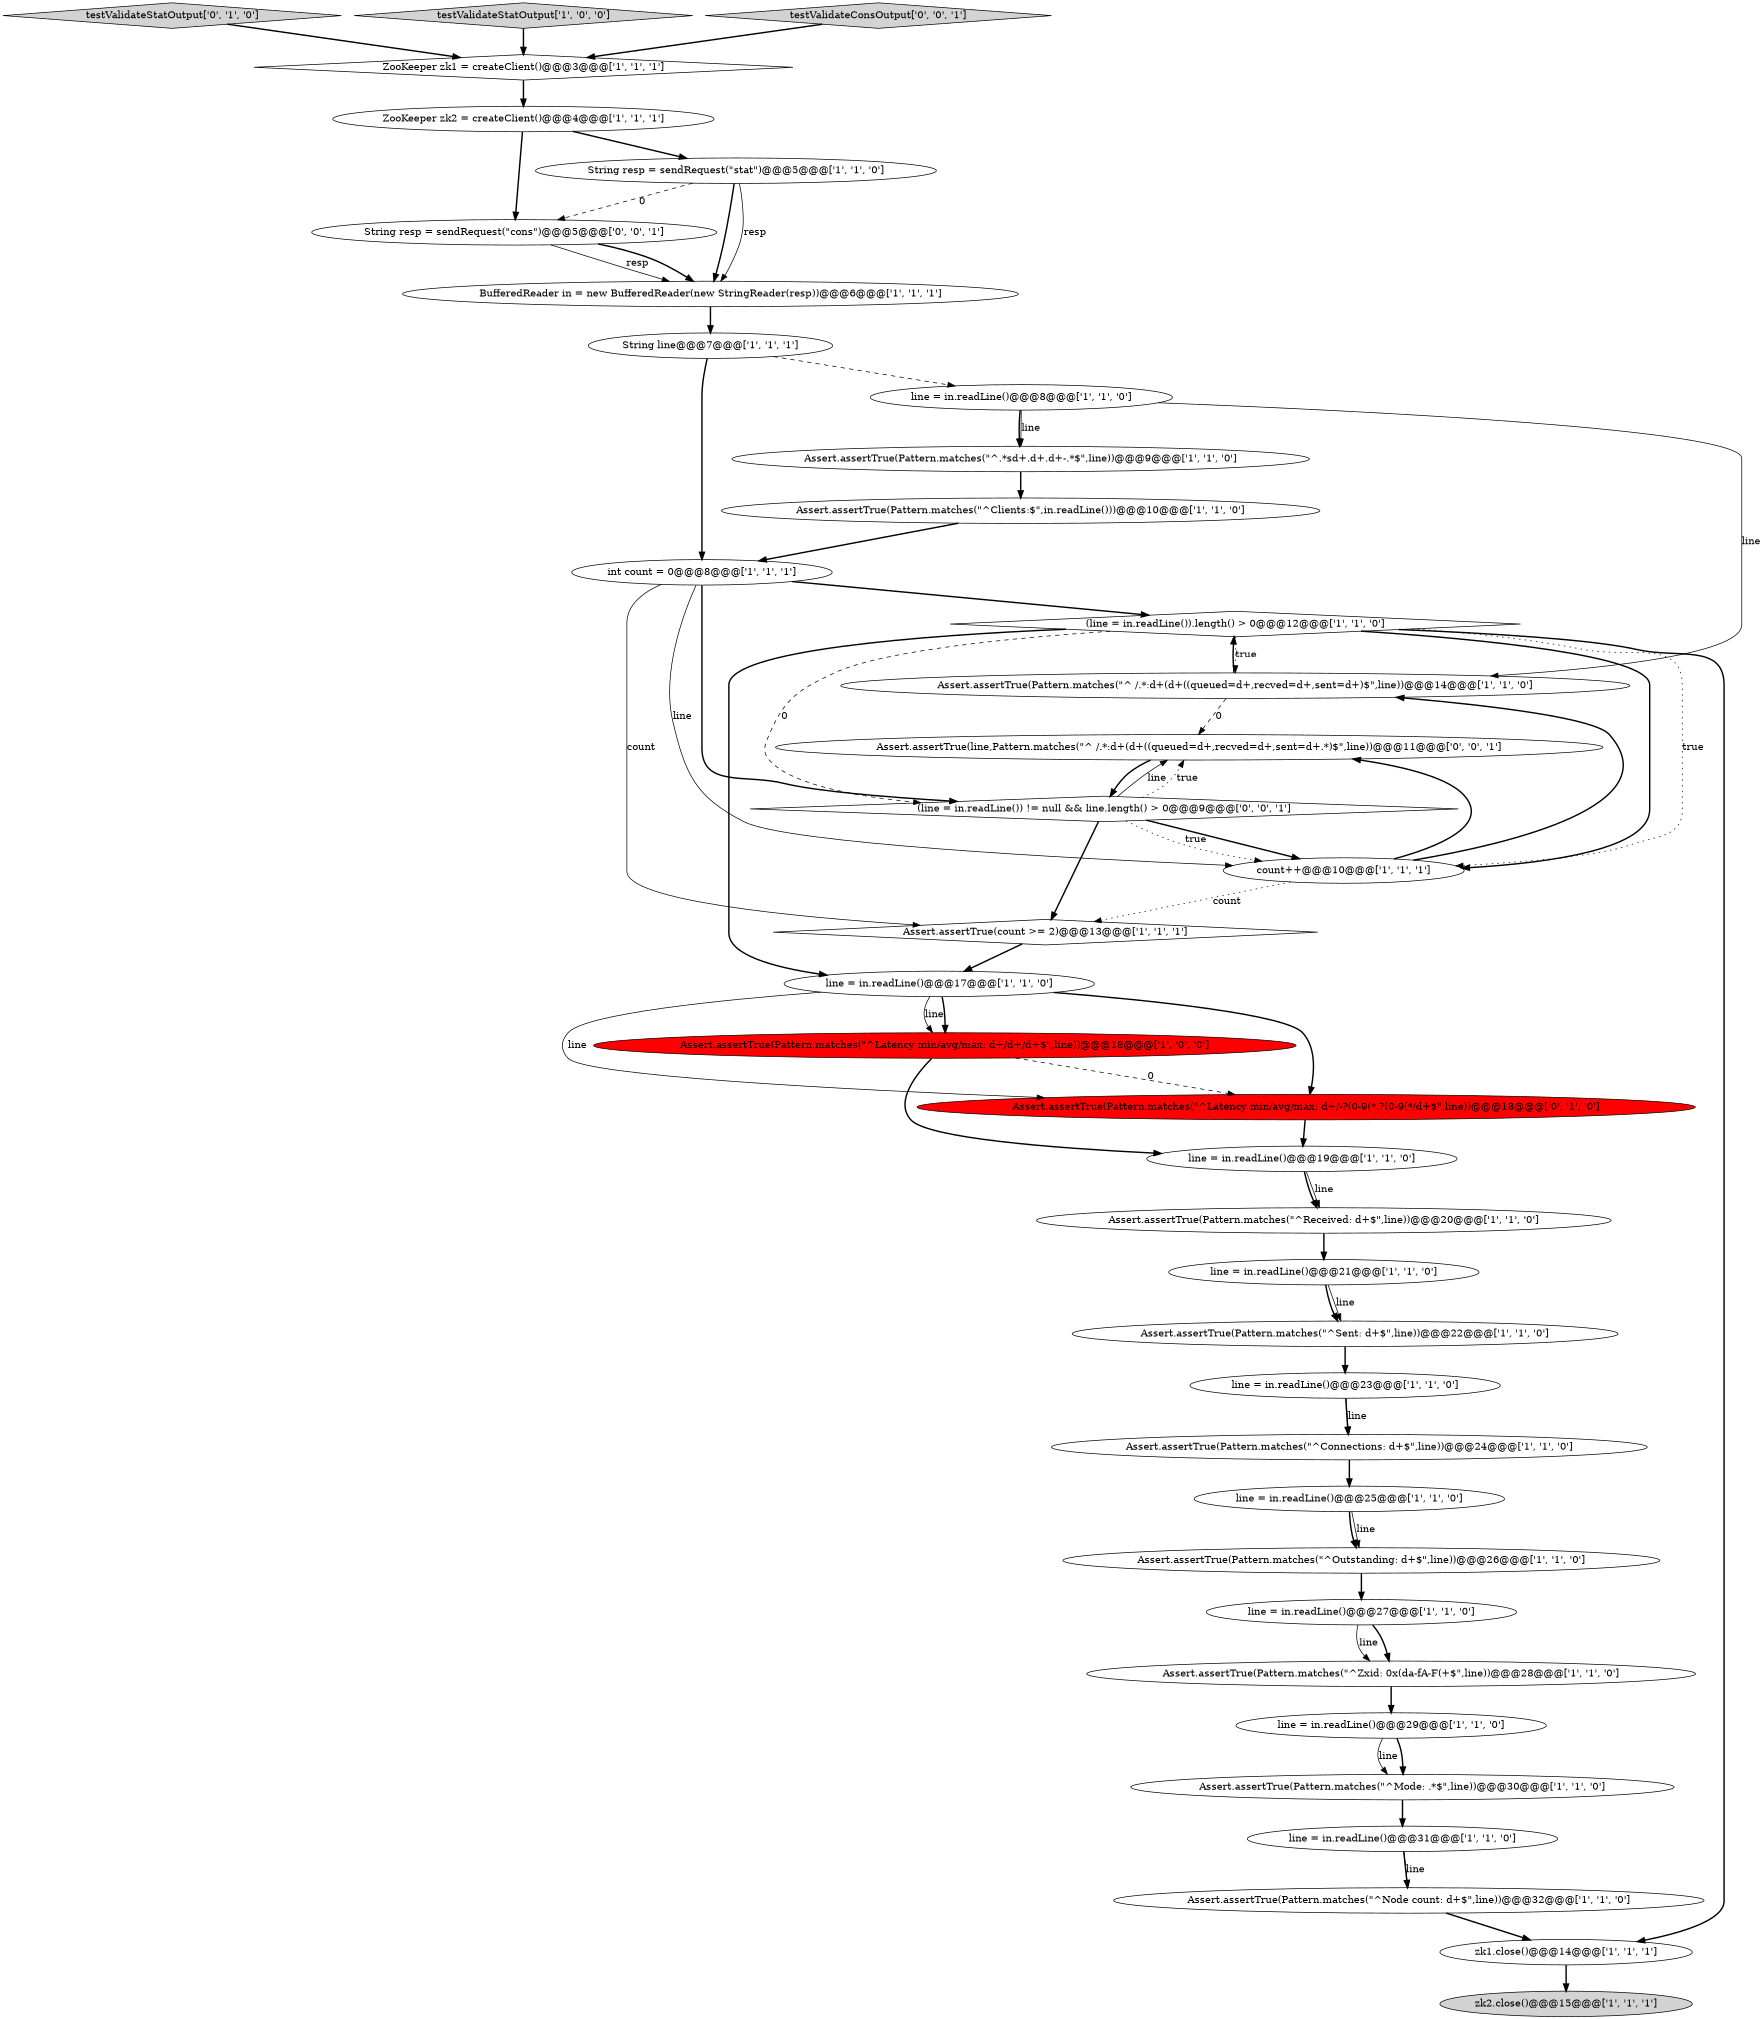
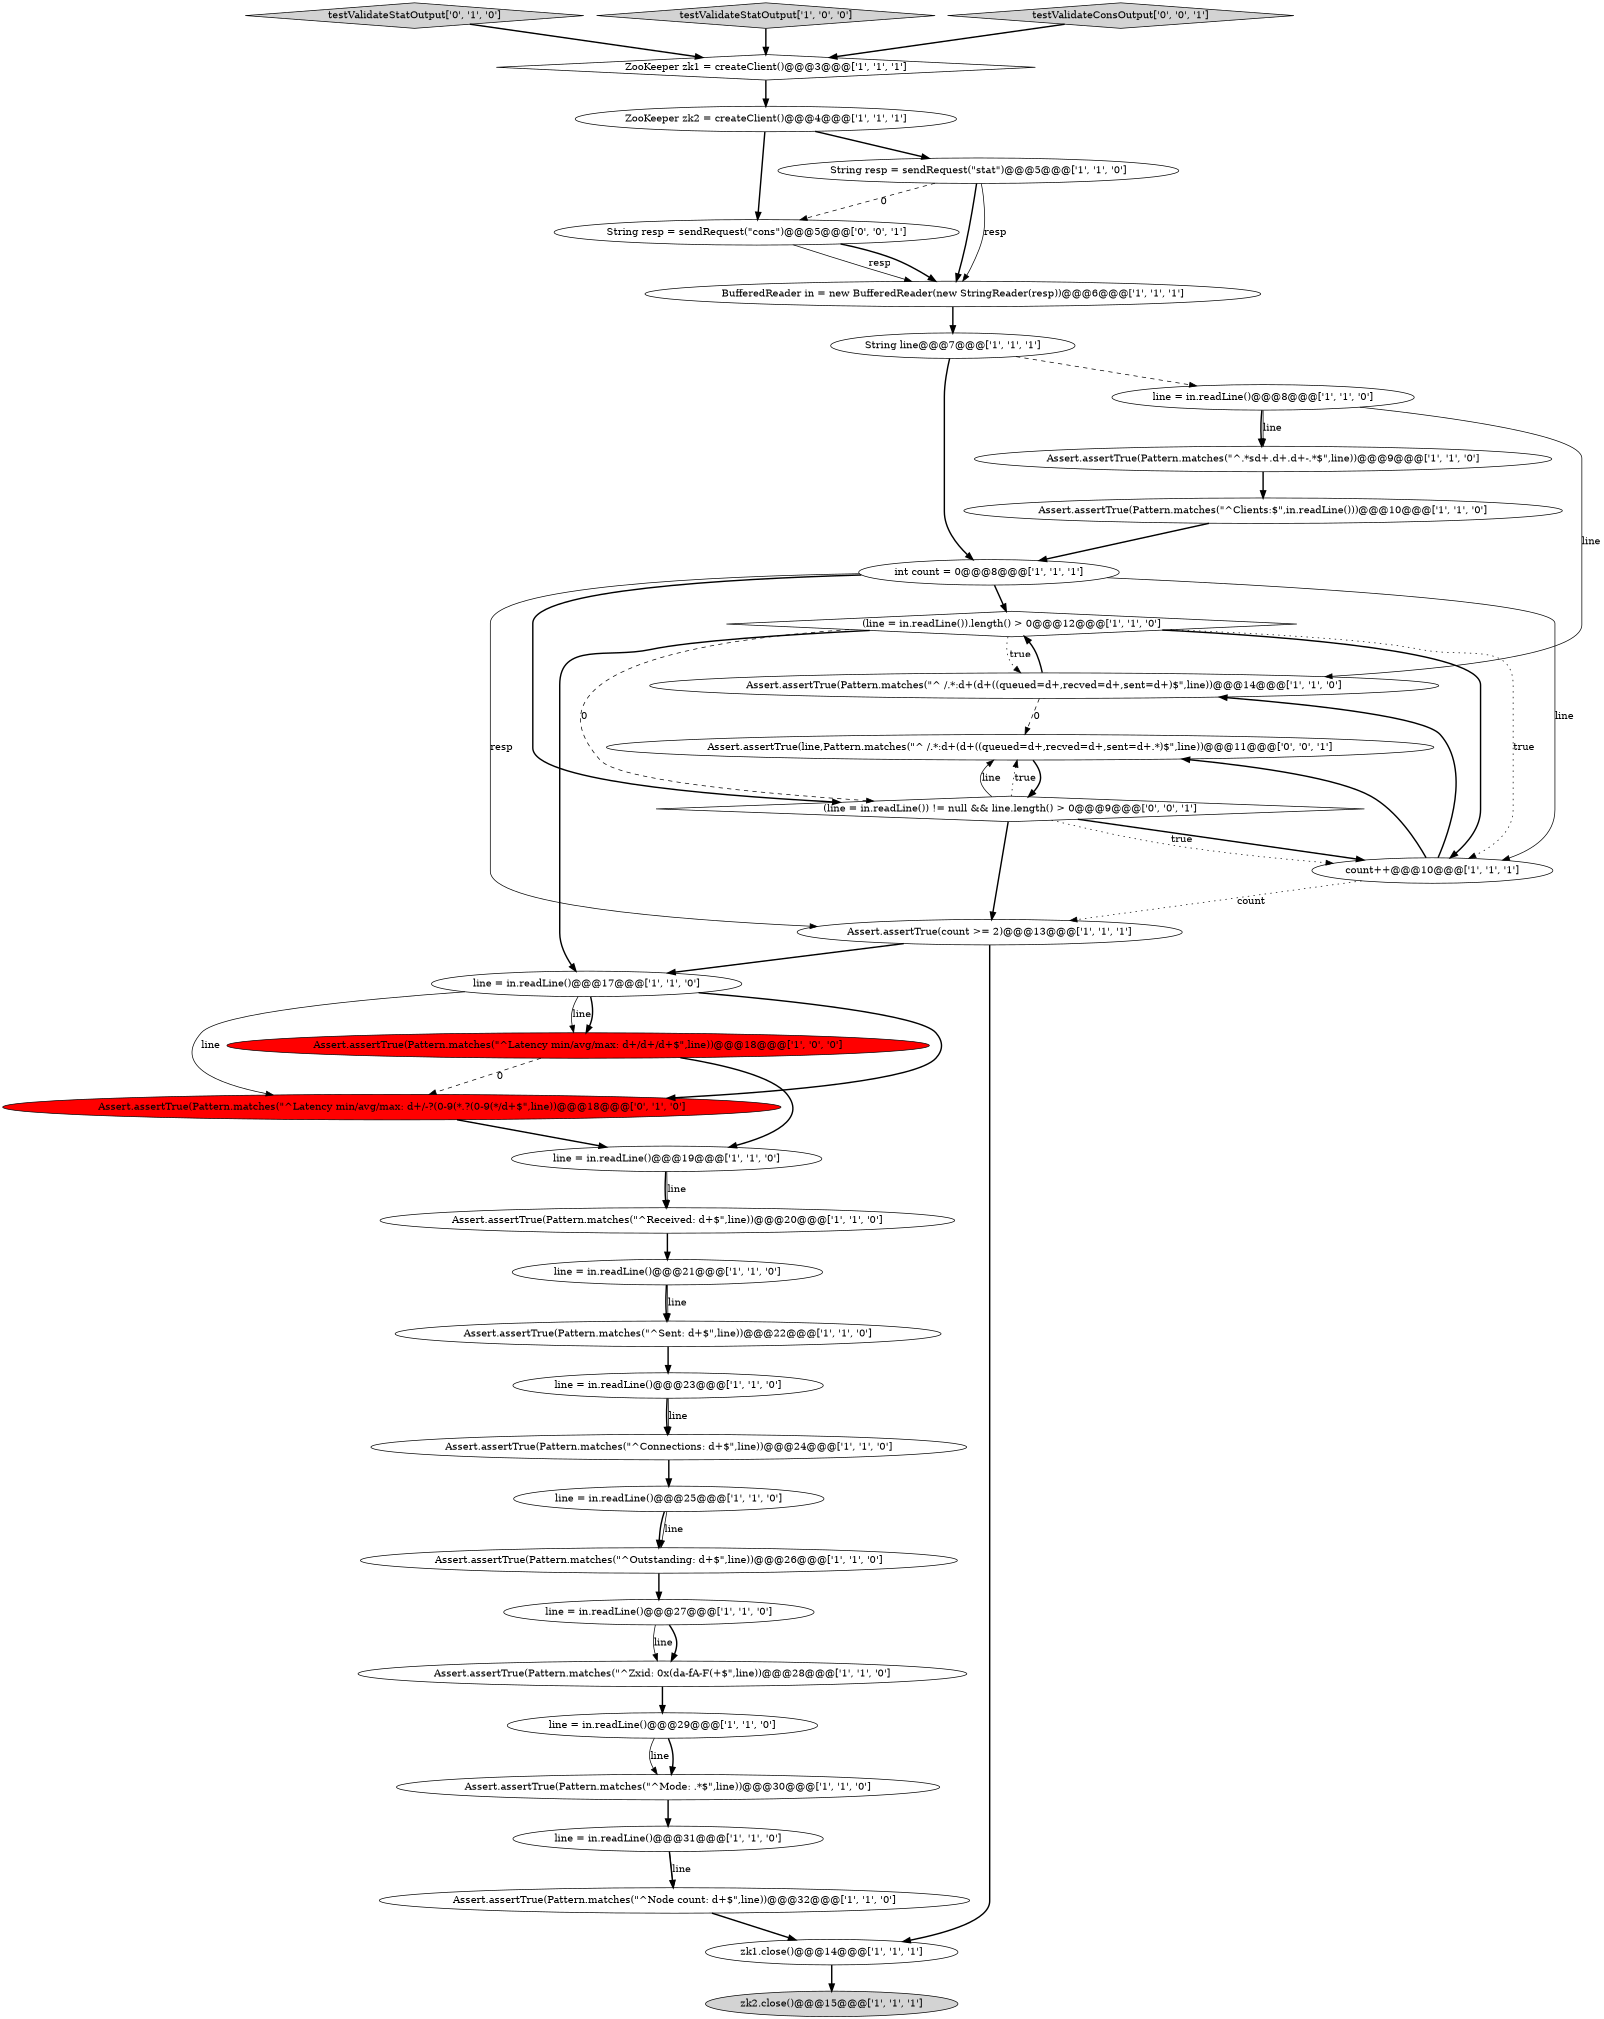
edge "int count = 0@@@8@@@['1', '1', '1']" -> "Assert.assertTrue(count >= 2)@@@13@@@['1', '1', '1']": label "count" -> "resp"
node "Assert.assertTrue(count >= 2)@@@13@@@['1', '1', '1']": shape diamond -> ellipse
edge "(line = in.readLine()).length() > 0@@@12@@@['1', '1', '0']" -> "zk1.close()@@@14@@@['1', '1', '1']": now "Assert.assertTrue(count >= 2)@@@13@@@['1', '1', '1']" -> "zk1.close()@@@14@@@['1', '1', '1']"
